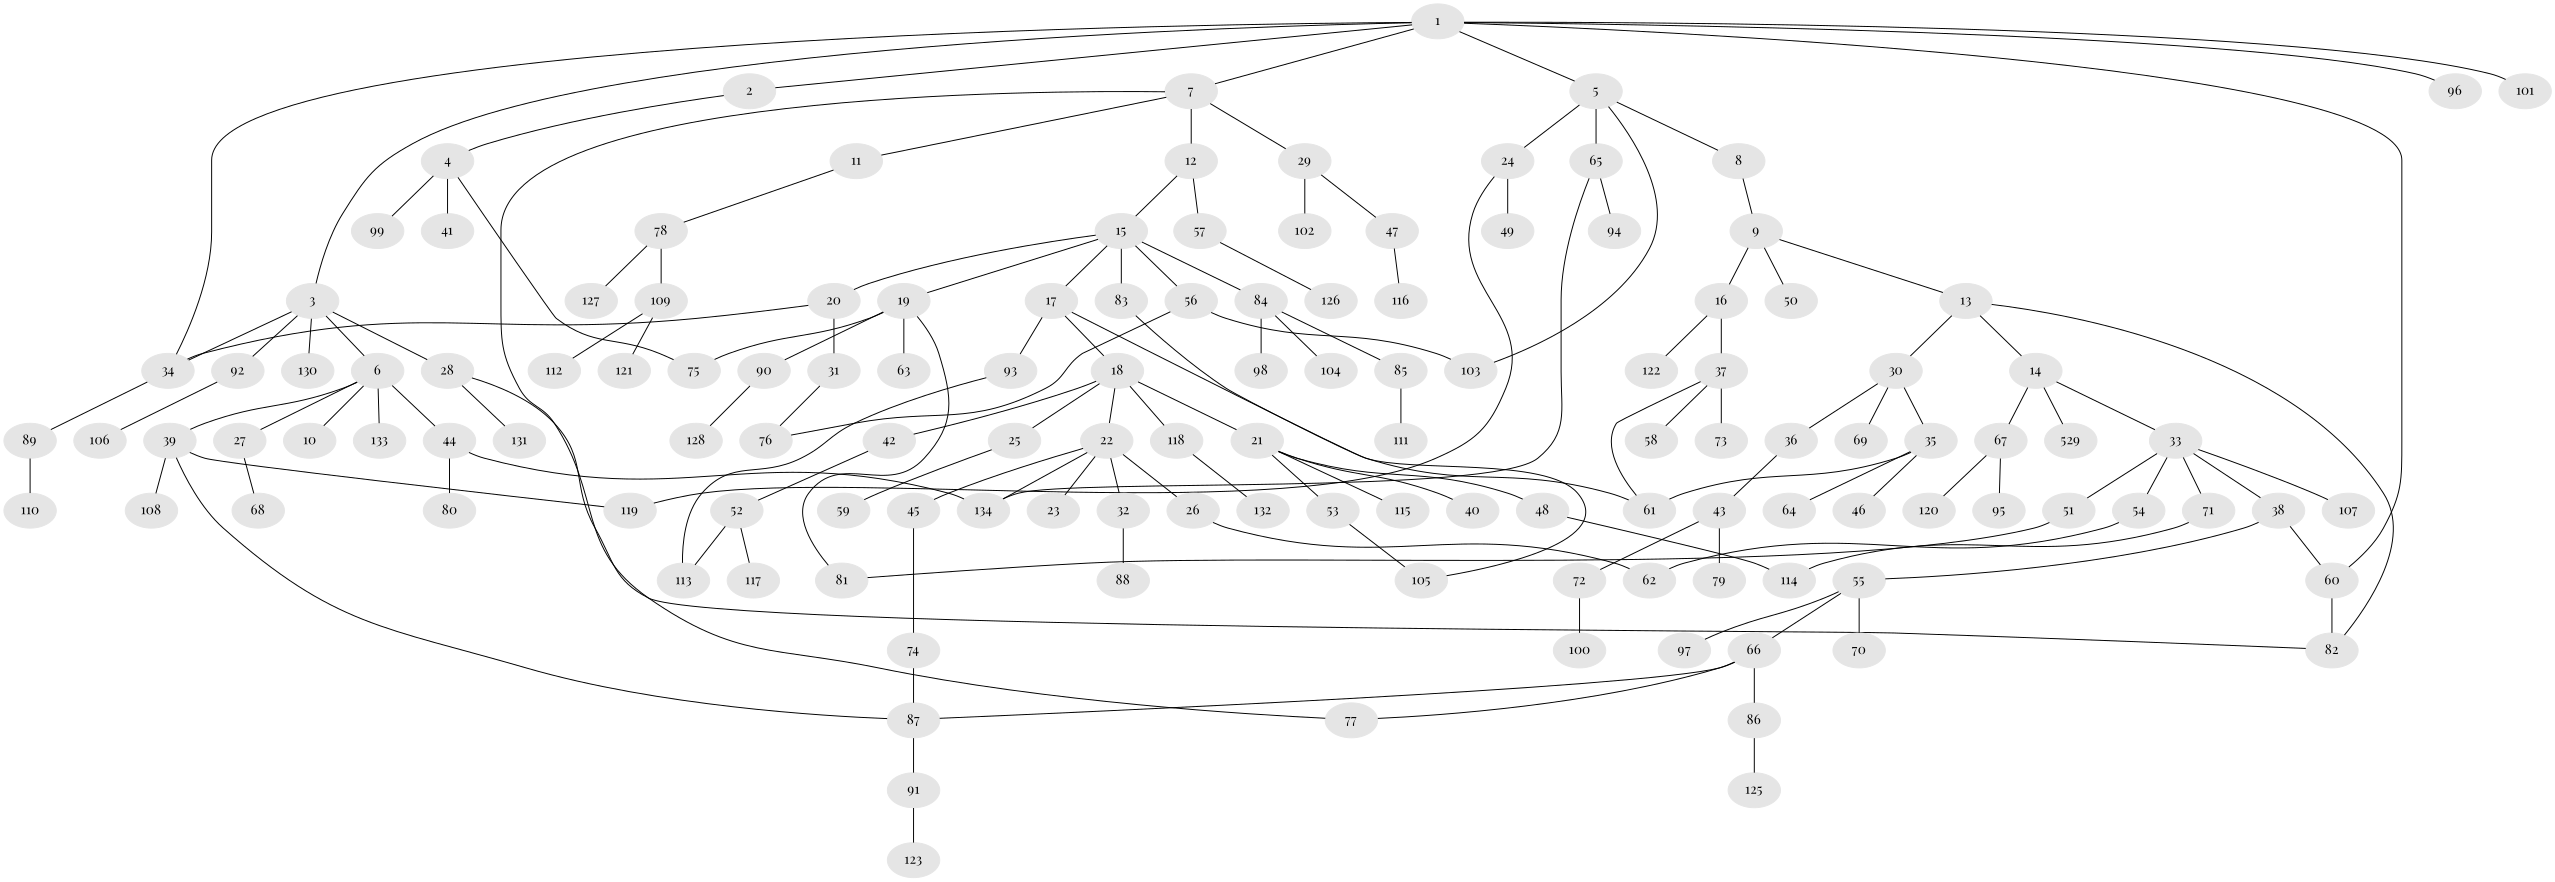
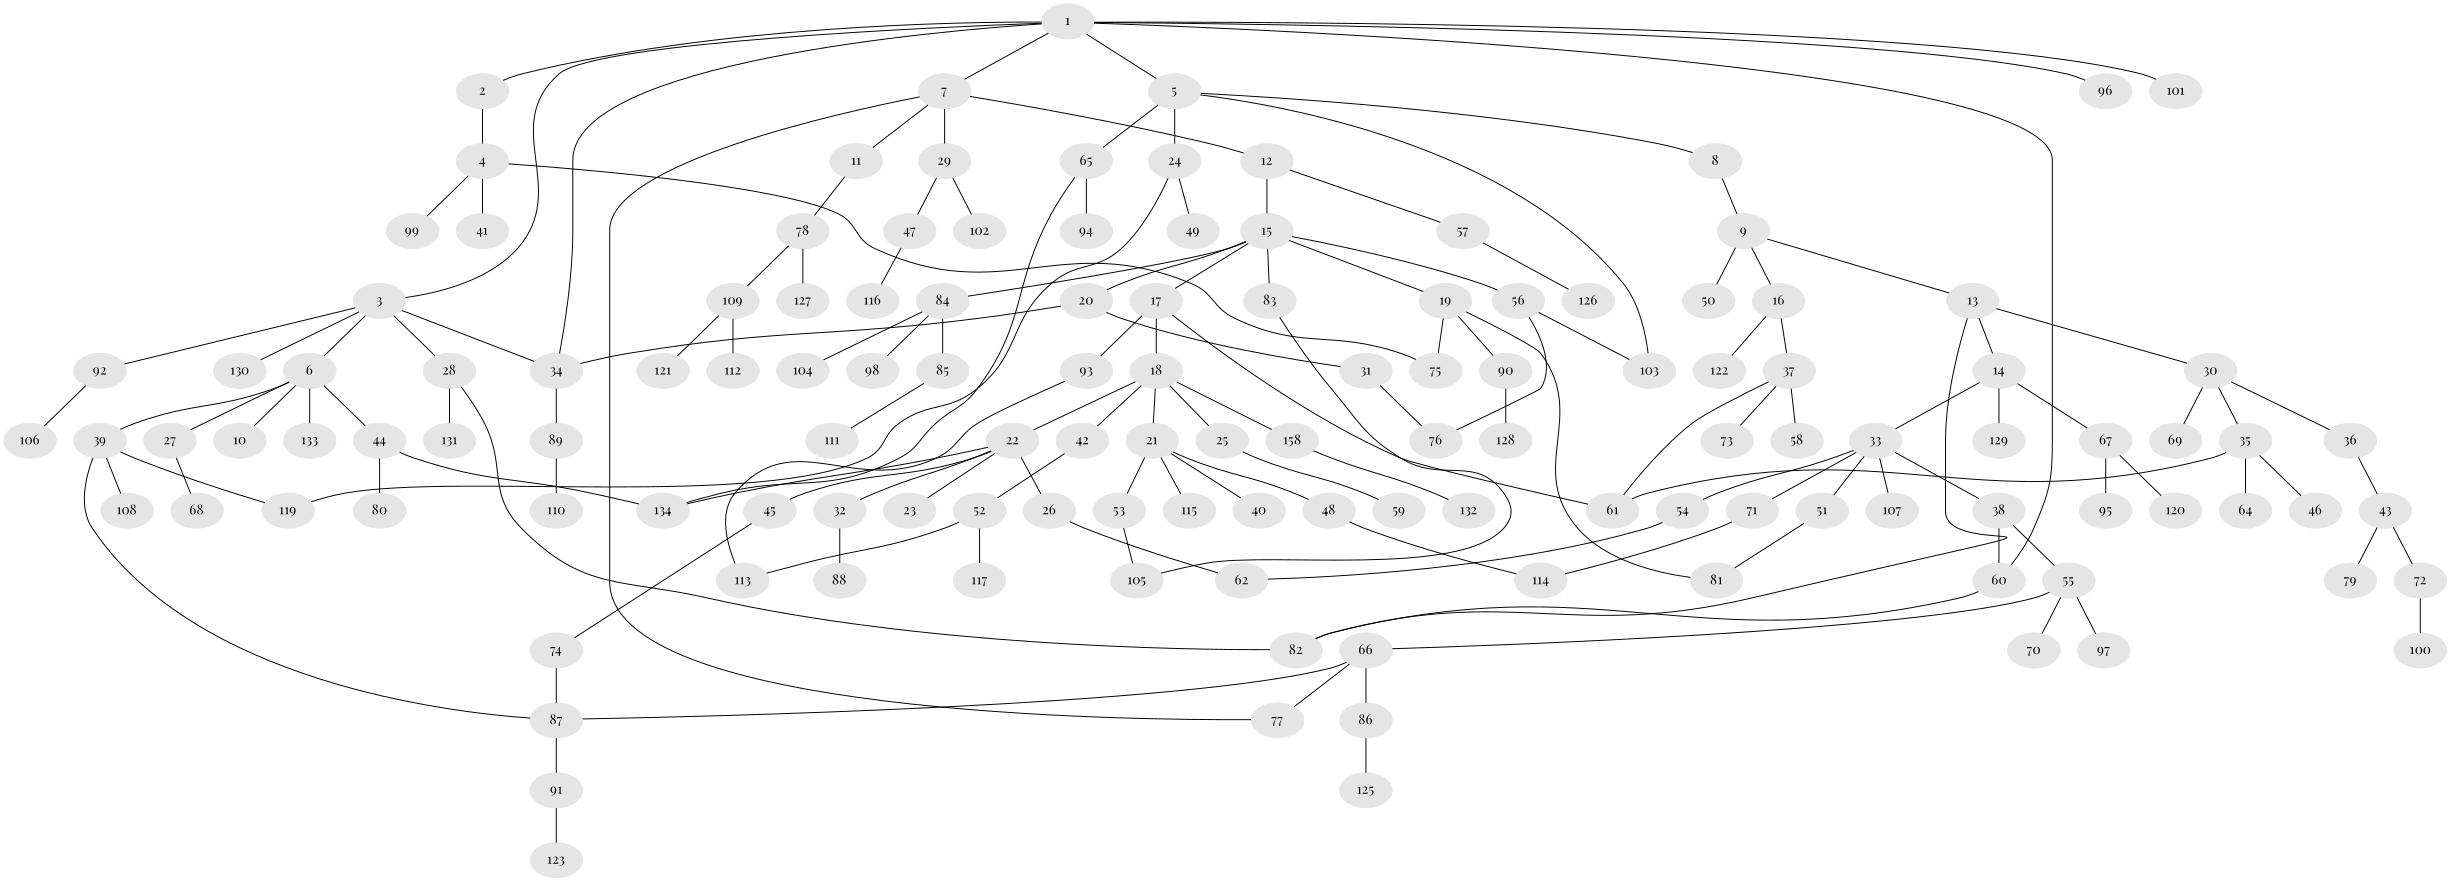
node "63": removed
node "118": label "118" -> "158"
node "529": label "529" -> "129"
